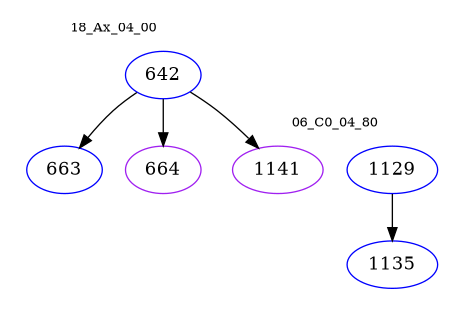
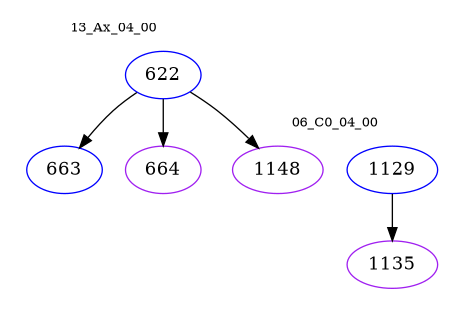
cluster "18_Ax_04_00": label "18_Ax_04_00" -> "13_Ax_04_00"
node "642": label "642" -> "622"
cluster "06_C0_04_80": label "06_C0_04_80" -> "06_C0_04_00"
node "1141": label "1141" -> "1148"
node "1135": color blue -> purple
